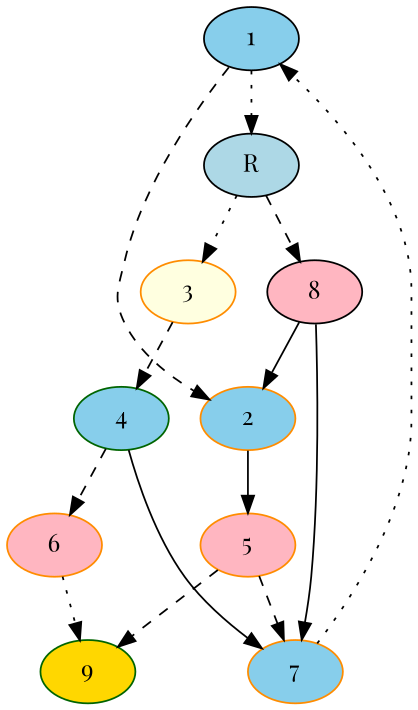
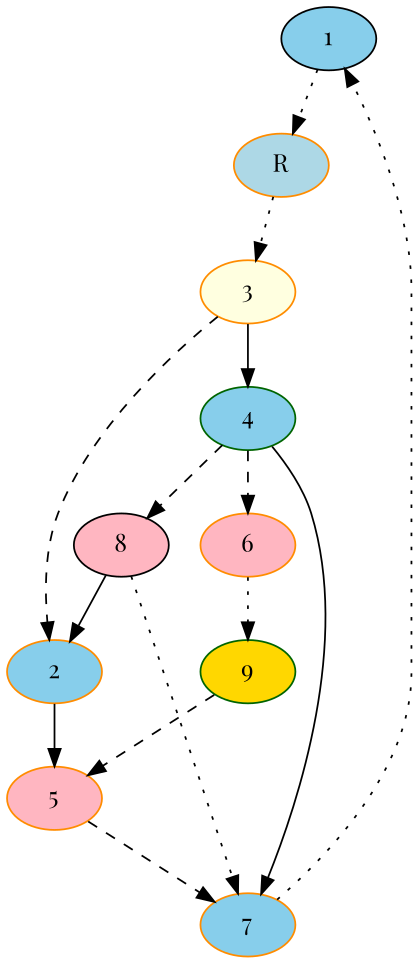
node "R": color black -> darkorange
edge "R" -> "8": now "4" -> "8"
edge "1" -> "2": now "3" -> "2"
edge "3" -> "4": style dashed -> solid
edge "8" -> "7": style solid -> dotted
edge "5" -> "9": reversed
